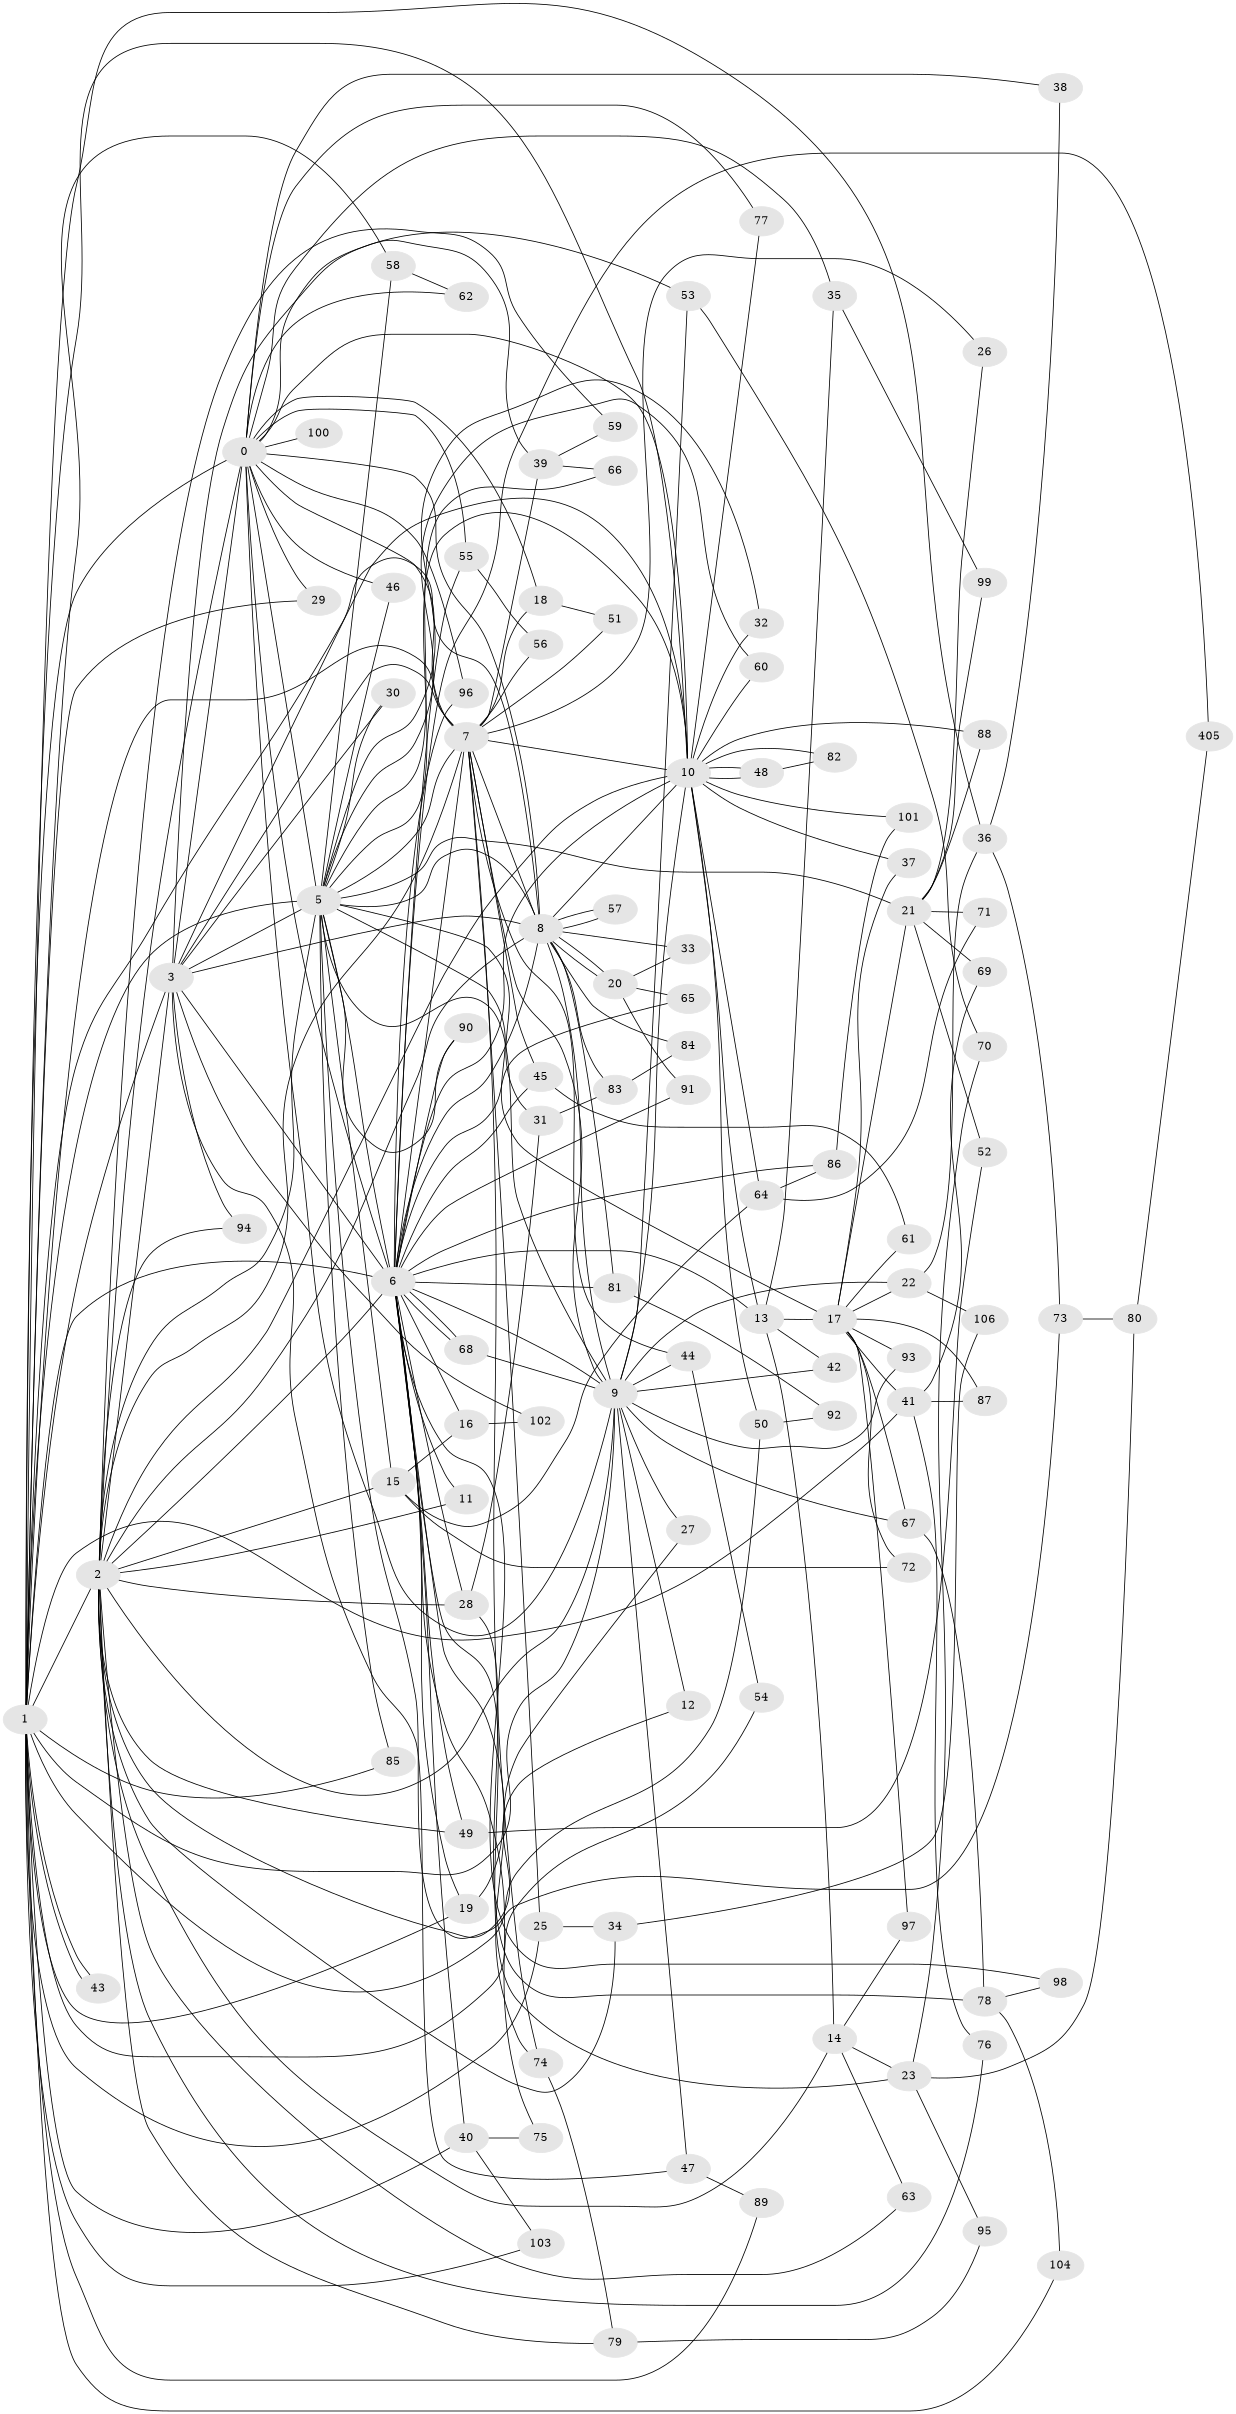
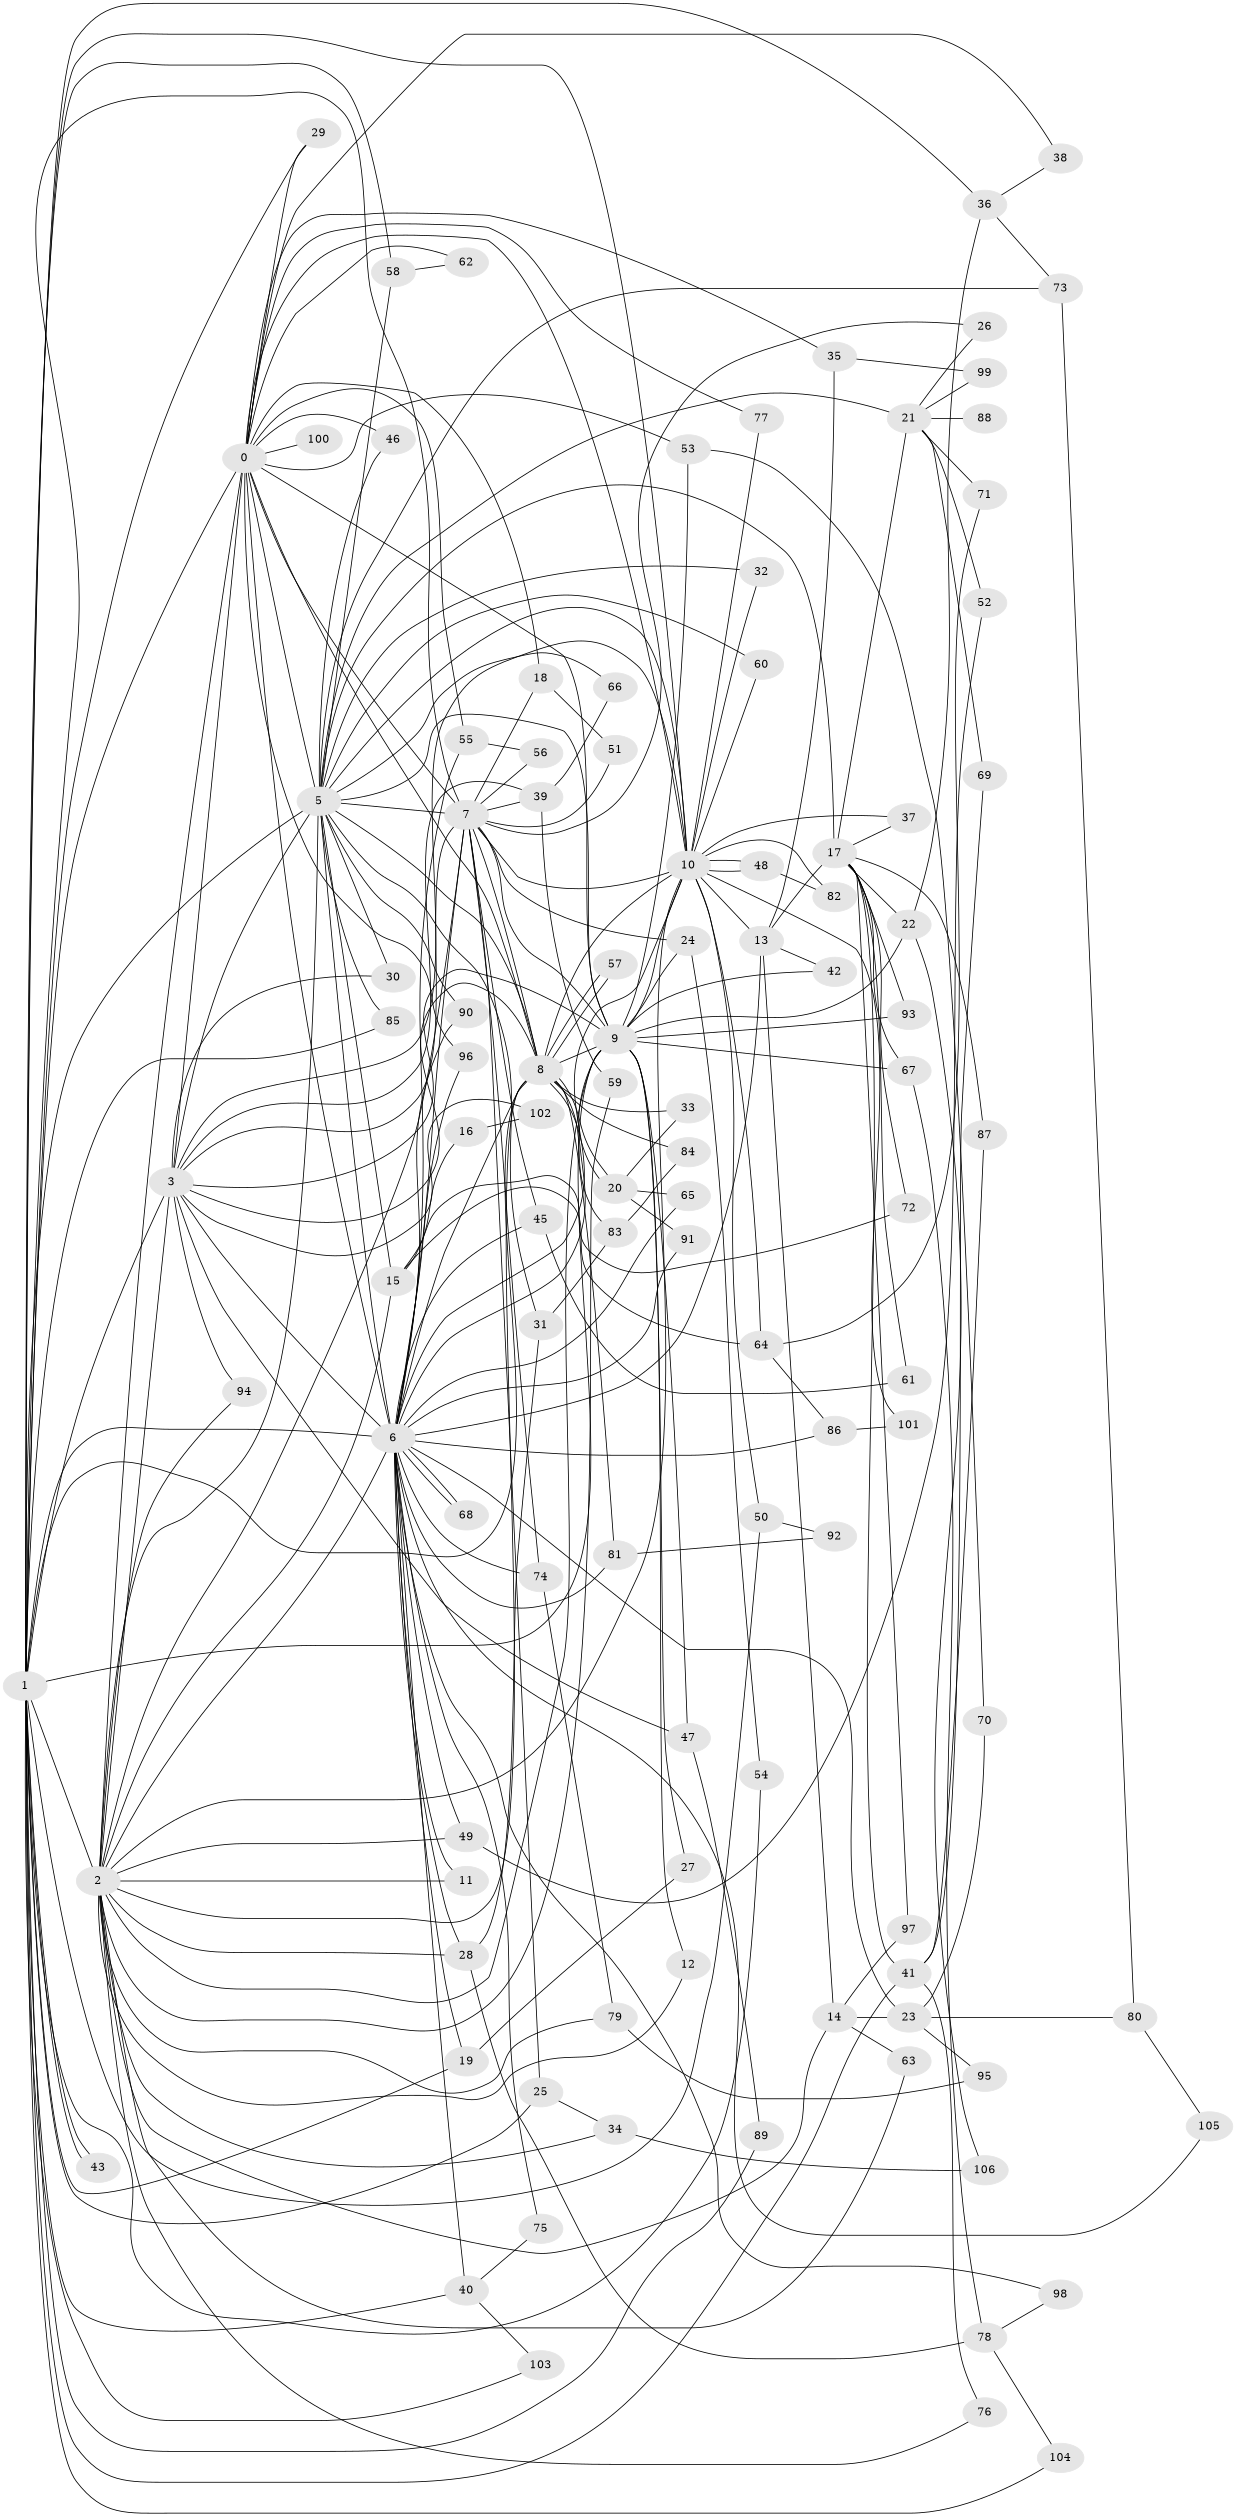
edge "88" -- "10": removed
node "405": label "405" -> "105"
edge "6" -- "16": removed
node "44": label "44" -> "24"
edge "68" -- "9": now "3" -- "9"
